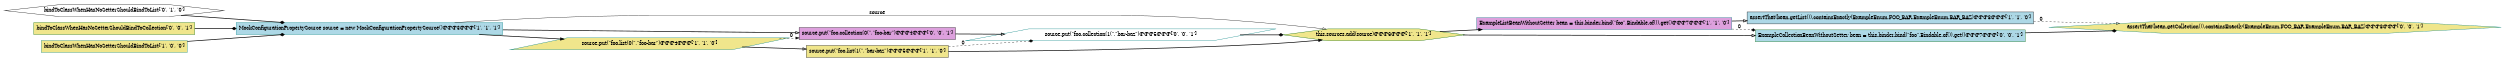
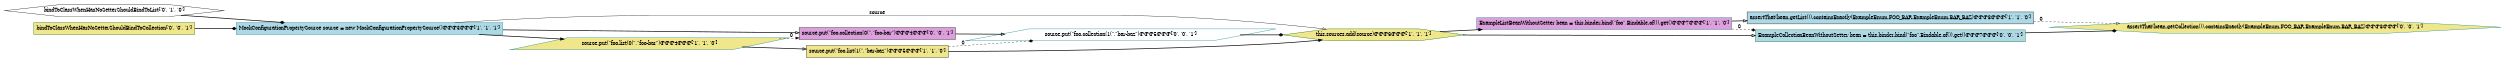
node "bindToClassWhenHasNoSetterShouldBindToList['1', '0', '0']": removed
